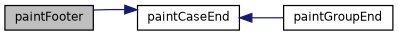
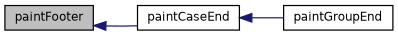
edge "paintFooter" -> "paintCaseEnd": reversed
